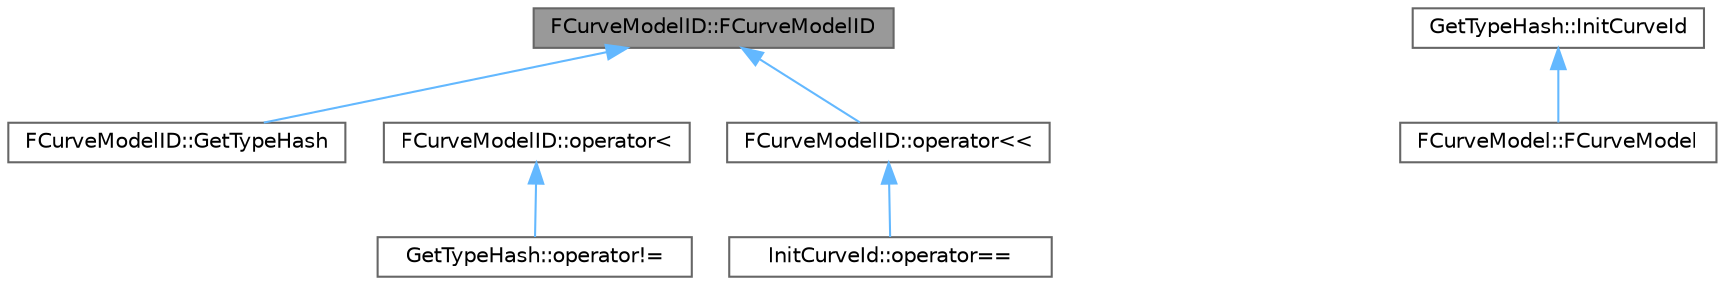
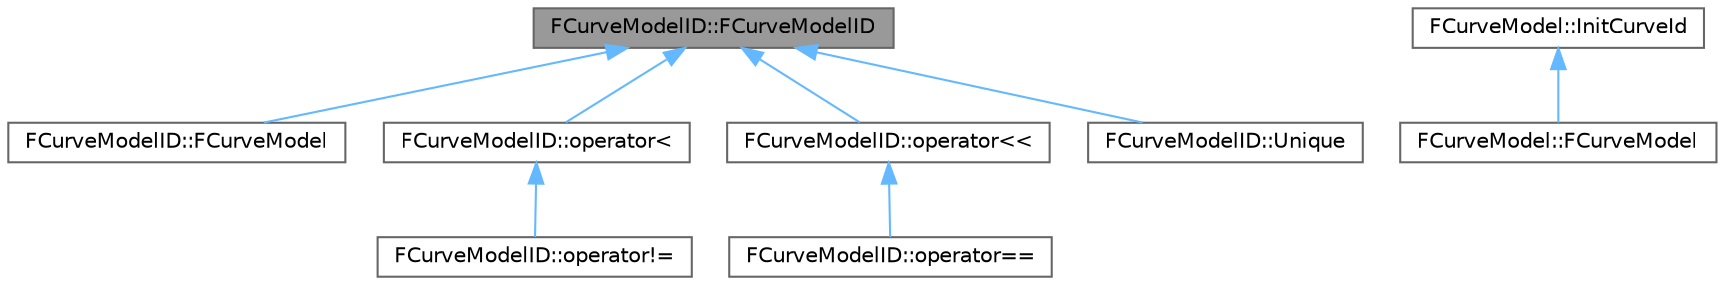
node "GetTypeHash::InitCurveId": label "GetTypeHash::InitCurveId" -> "FCurveModel::InitCurveId"
edge "FCurveModelID::operator<" -> "FCurveModelID::FCurveModelID": added
node "FCurveModelID::GetTypeHash": label "FCurveModelID::GetTypeHash" -> "FCurveModelID::FCurveModel"
node "FCurveModelID::Unique": added
node "GetTypeHash::operator!=": label "GetTypeHash::operator!=" -> "FCurveModelID::operator!="
node "InitCurveId::operator==": label "InitCurveId::operator==" -> "FCurveModelID::operator=="
